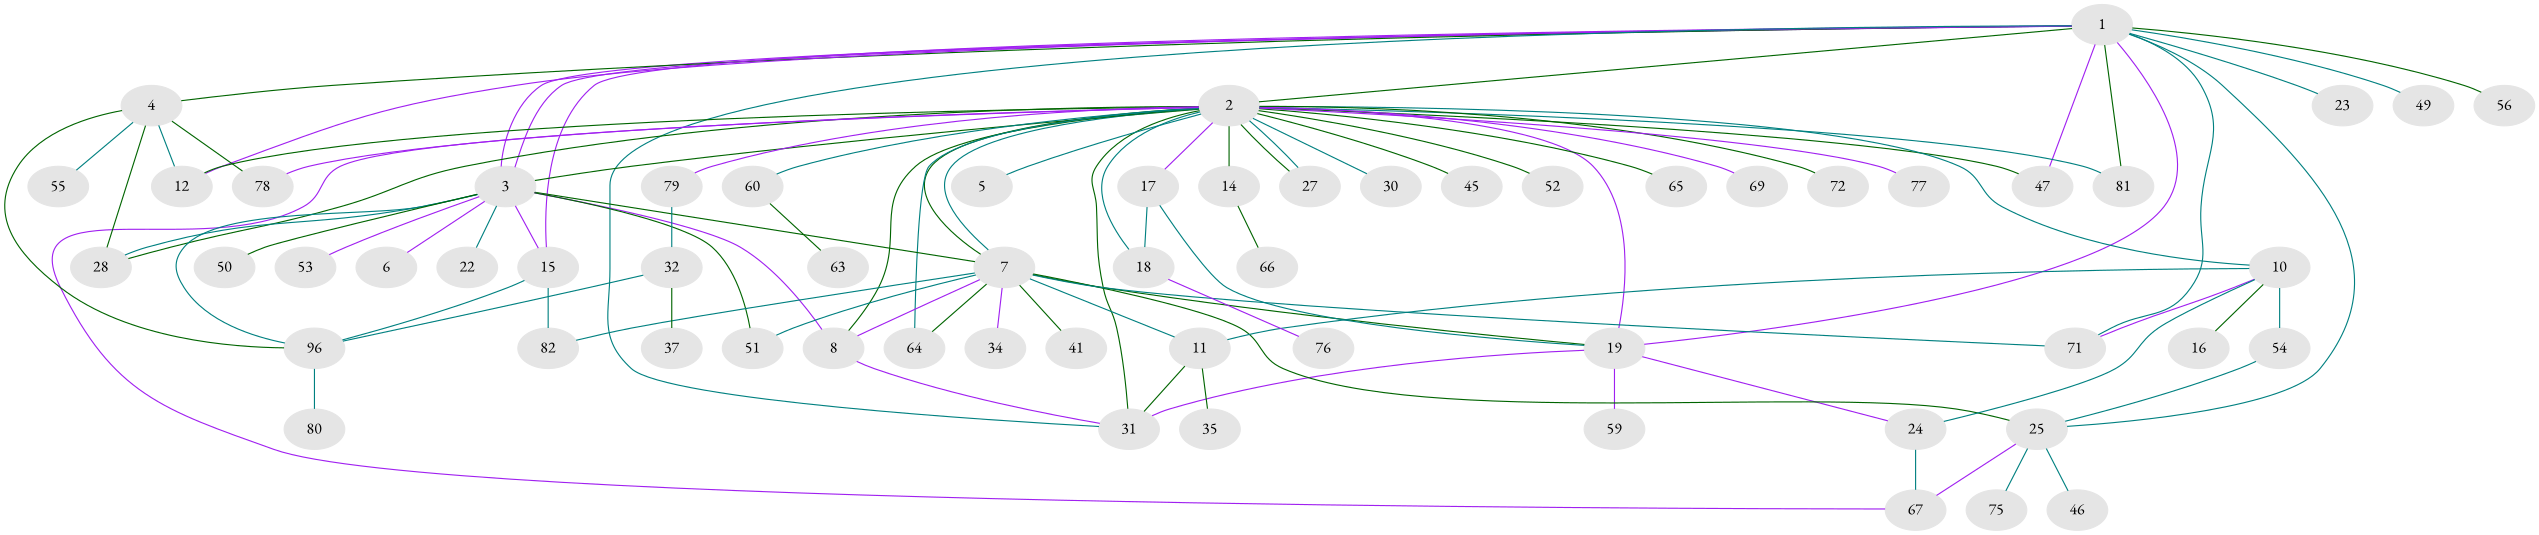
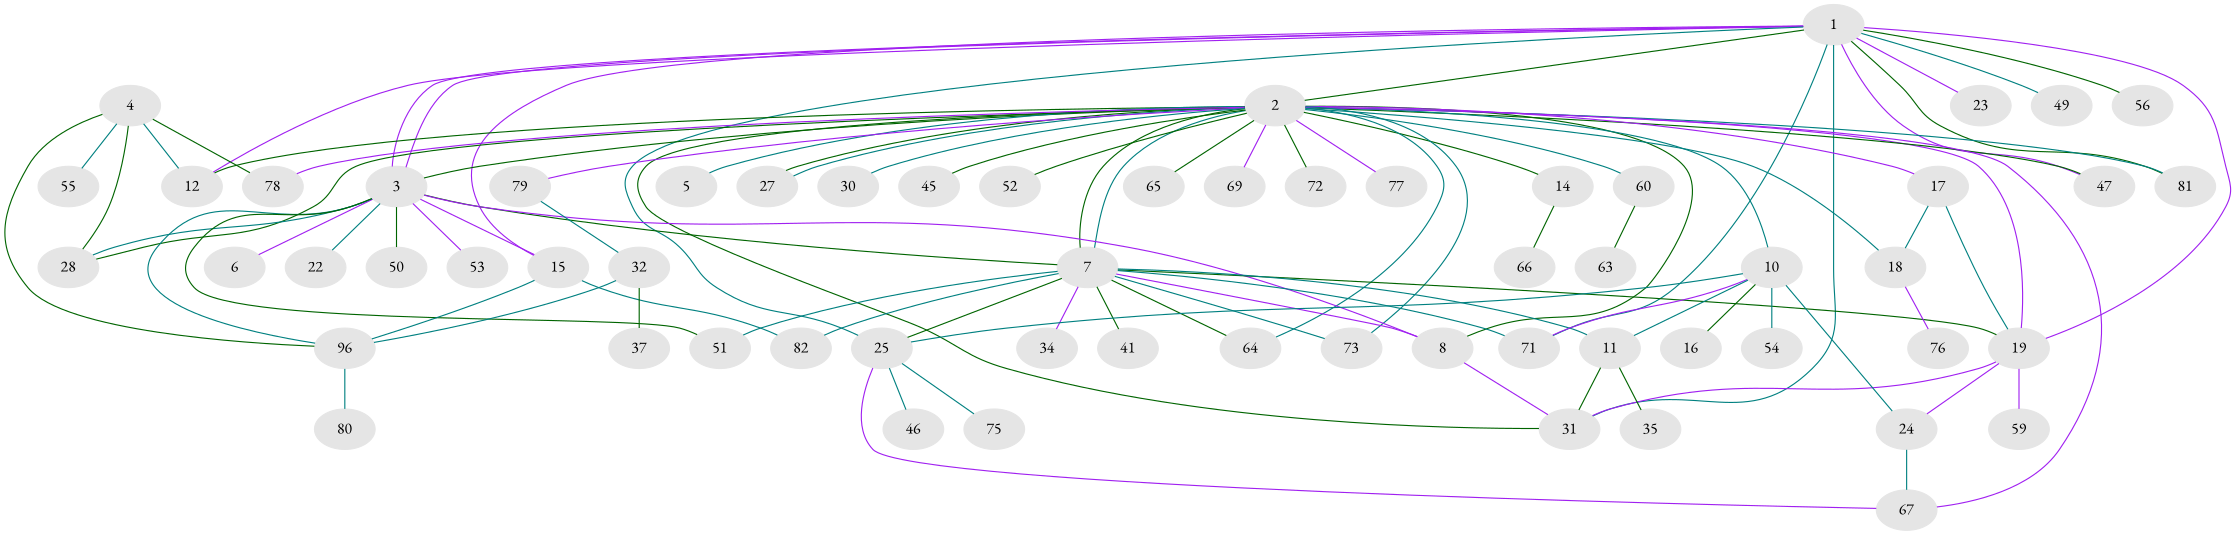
edge "1" -- "4": removed
edge "1" -- "23": color teal -> purple
node "73": added
edge "54" -- "25": now "10" -- "25"
